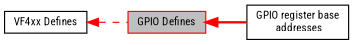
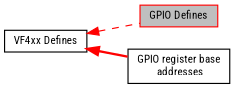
edge "GPIO register base addresses" -> "GPIO Defines": now "GPIO register base addresses" -> "VF4xx Defines"
